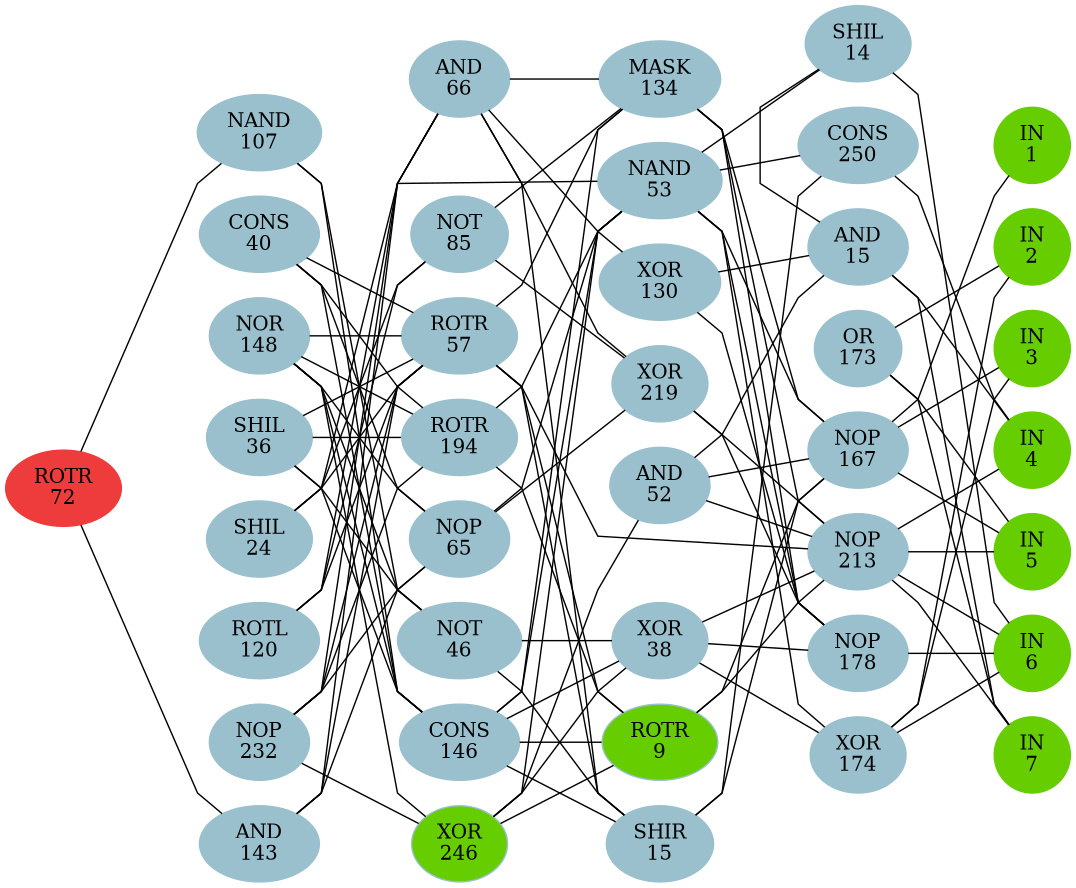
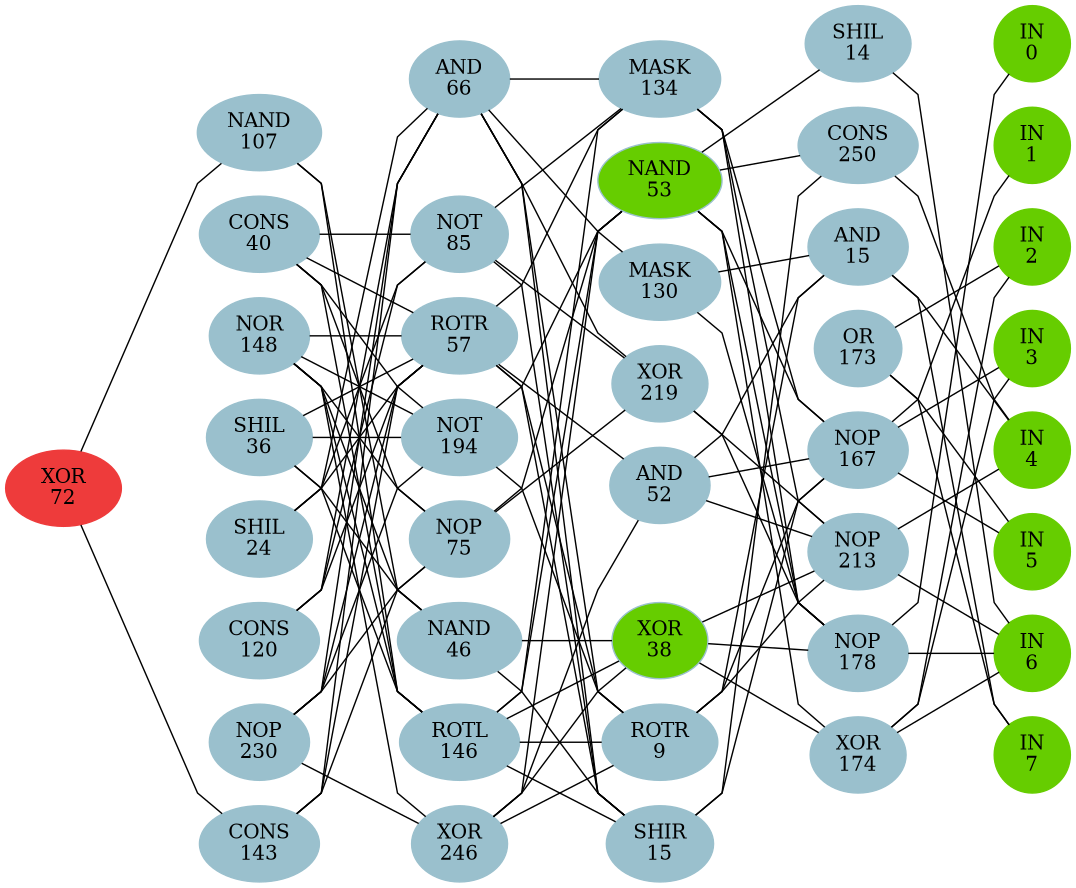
node "IN 0": added
node "NAND 53": fillcolor lightblue3 -> chartreuse3
edge "SHIL 14" -- "AND 15": now "ROTR 9" -- "AND 15"
edge "CONS 40" -- "NOT 85": added
node "XOR 130": label "XOR 130" -> "MASK 130"
edge "NAND 53" -- "SHIL 24": now "AND 66" -- "SHIL 24"
node "ROTR 194": label "ROTR 194" -> "NOT 194"
node "ROTR 72": label "ROTR 72" -> "XOR 72"
edge "ROTR 57" -- "NOP 213": now "ROTR 57" -- "AND 52"
edge "NOT 85" -- "SHIR 15": added
edge "AND 66" -- "ROTR 9": added
node "NOP 65": label "NOP 65" -> "NOP 75"
edge "NOP 213" -- "IN 5": removed
node "ROTL 120": label "ROTL 120" -> "CONS 120"
node "NOT 46": label "NOT 46" -> "NAND 46"
node "XOR 38": fillcolor lightblue3 -> chartreuse3
edge "NOP 213" -- "IN 7": removed
node "NOP 232": label "NOP 232" -> "NOP 230"
node "CONS 146": label "CONS 146" -> "ROTL 146"
node "ROTR 9": fillcolor chartreuse3 -> lightblue3
node "AND 143": label "AND 143" -> "CONS 143"
node "XOR 246": fillcolor chartreuse3 -> lightblue3
